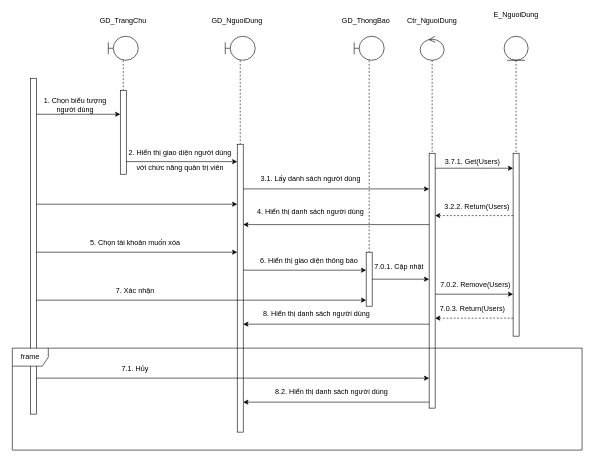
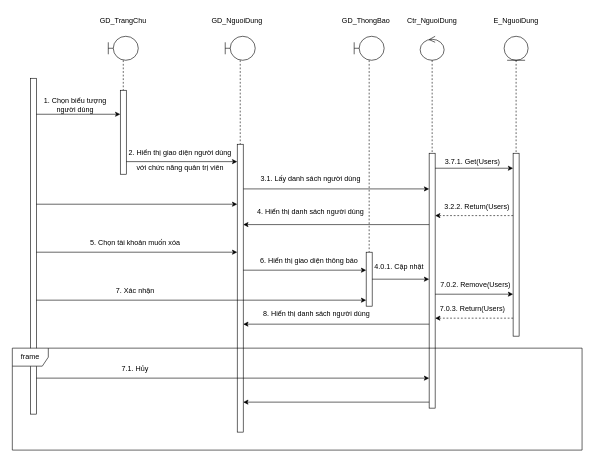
node "E_NguoiDung": moved (516, 15) -> (516, 21)
node "7.0.1. Cập nhật": label "7.0.1. Cập nhật" -> "4.0.1. Cập nhật"
node "8.2. Hiển thị danh sách người dùng": removed
